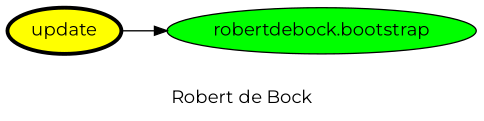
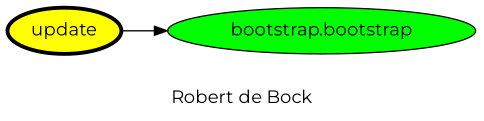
node "robertdebock.bootstrap": label "robertdebock.bootstrap" -> "bootstrap.bootstrap"
